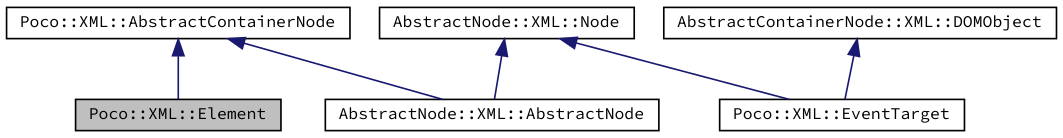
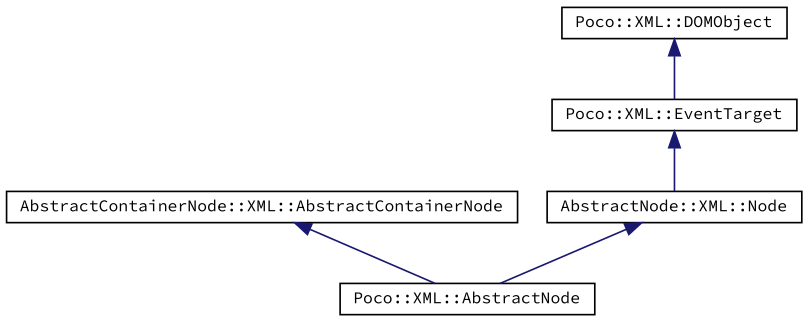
node "Poco::XML::AbstractContainerNode": label "Poco::XML::AbstractContainerNode" -> "AbstractContainerNode::XML::AbstractContainerNode"
node "AbstractContainerNode::XML::DOMObject": label "AbstractContainerNode::XML::DOMObject" -> "Poco::XML::DOMObject"
edge "Poco::XML::EventTarget" -> "AbstractNode::XML::Node": reversed
node "Poco::XML::Element": removed
node "AbstractNode::XML::AbstractNode": label "AbstractNode::XML::AbstractNode" -> "Poco::XML::AbstractNode"
